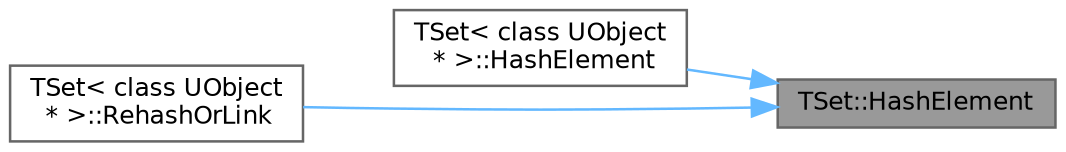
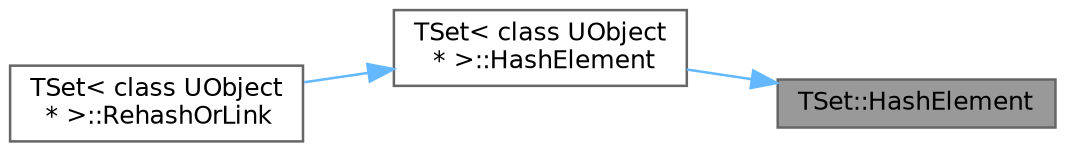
edge "TSet< class UObject * >::RehashOrLink" -> "TSet::HashElement": now "TSet< class UObject * >::RehashOrLink" -> "TSet< class UObject * >::HashElement"
